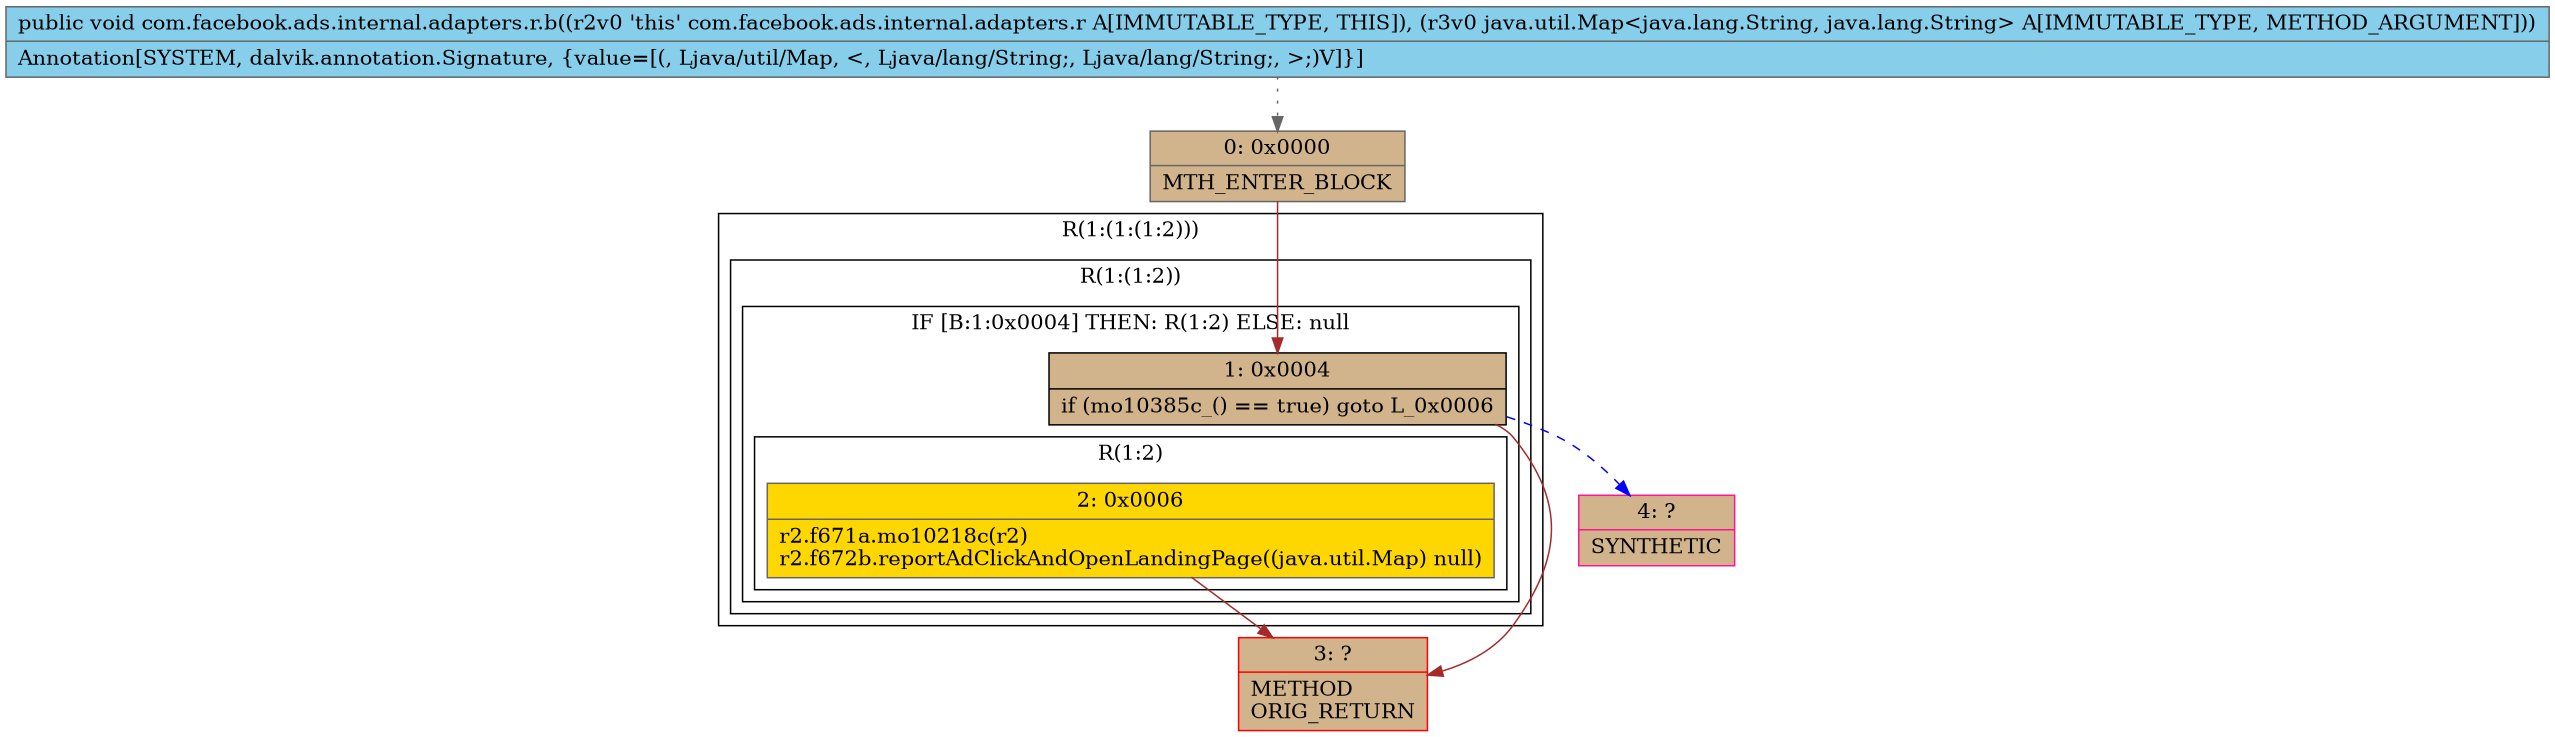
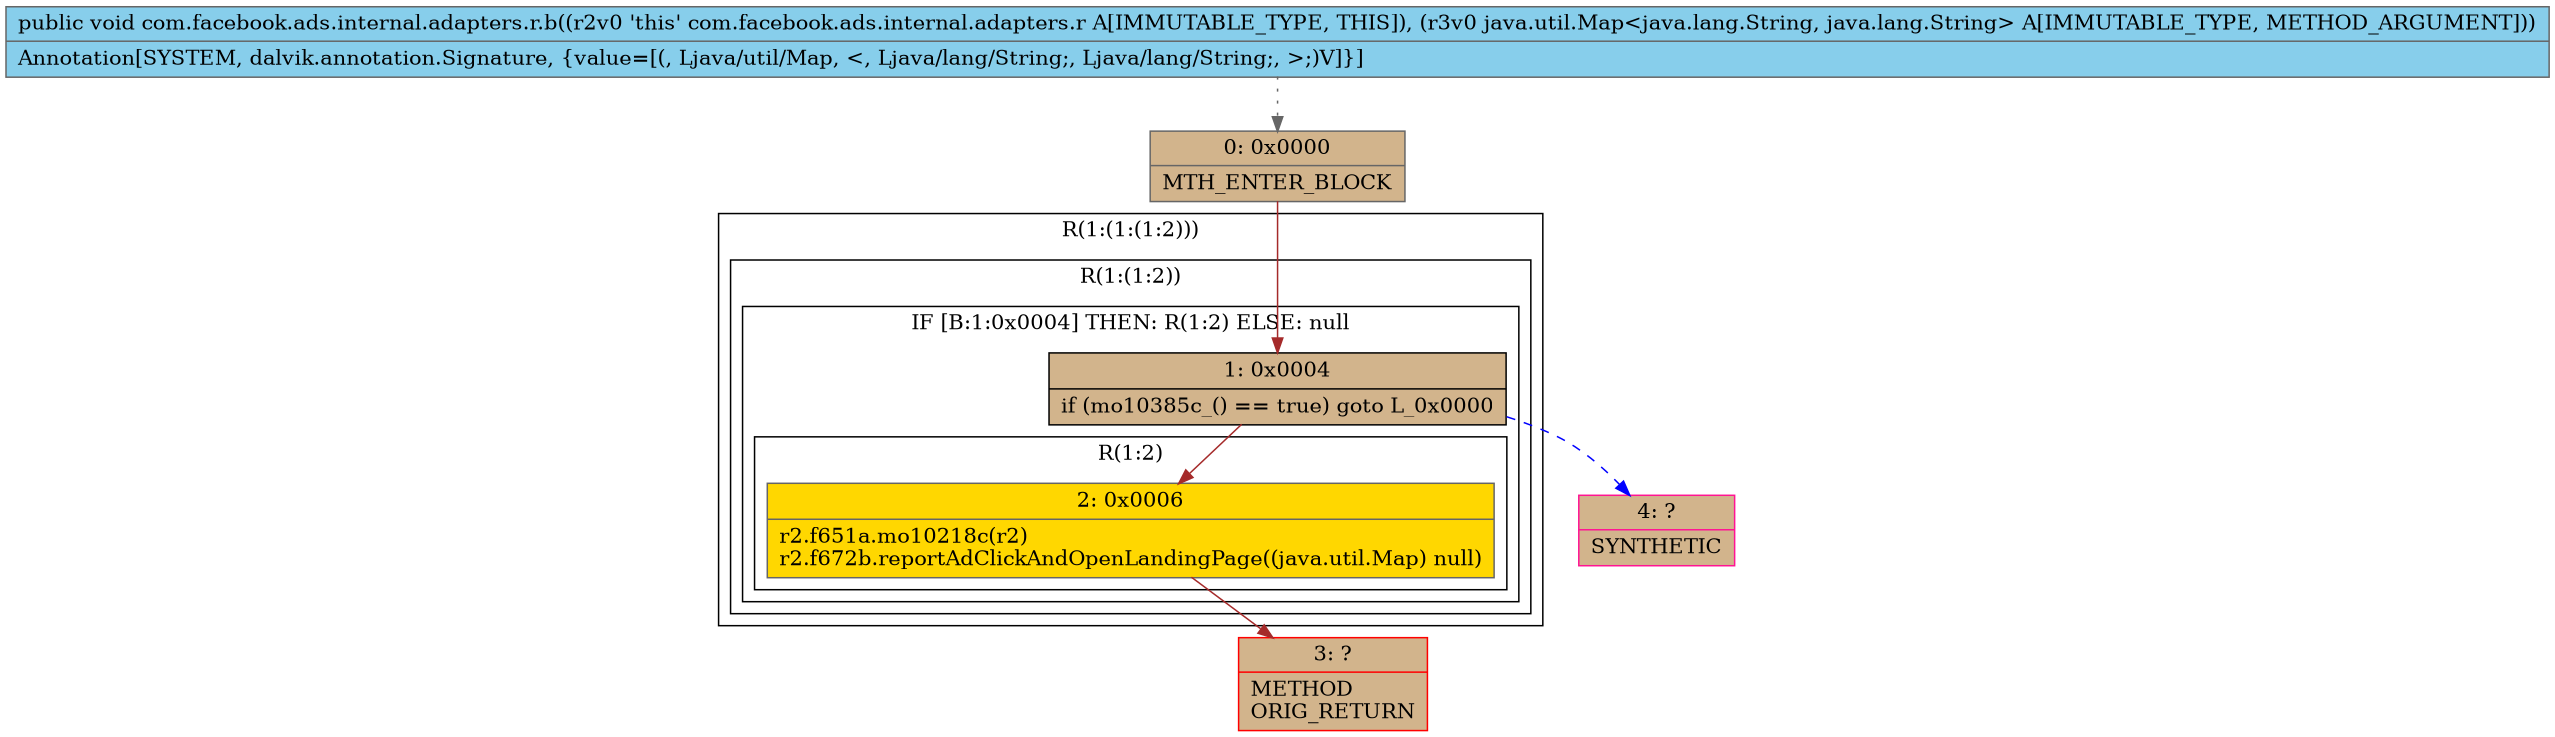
node "1: 0x0004": text "if (mo10385c_() == true) goto L_0x0006" -> "if (mo10385c_() == true) goto L_0x0000"
node "2: 0x0006": text "r2.f671a.mo10218c(r2)" -> "r2.f651a.mo10218c(r2)"
edge "1: 0x0004" -> "3: ?": now "1: 0x0004" -> "2: 0x0006"
